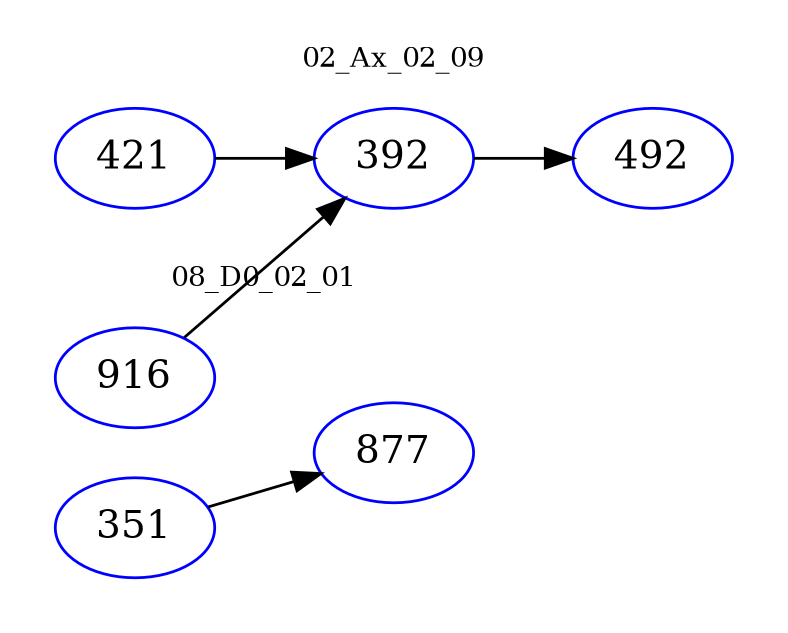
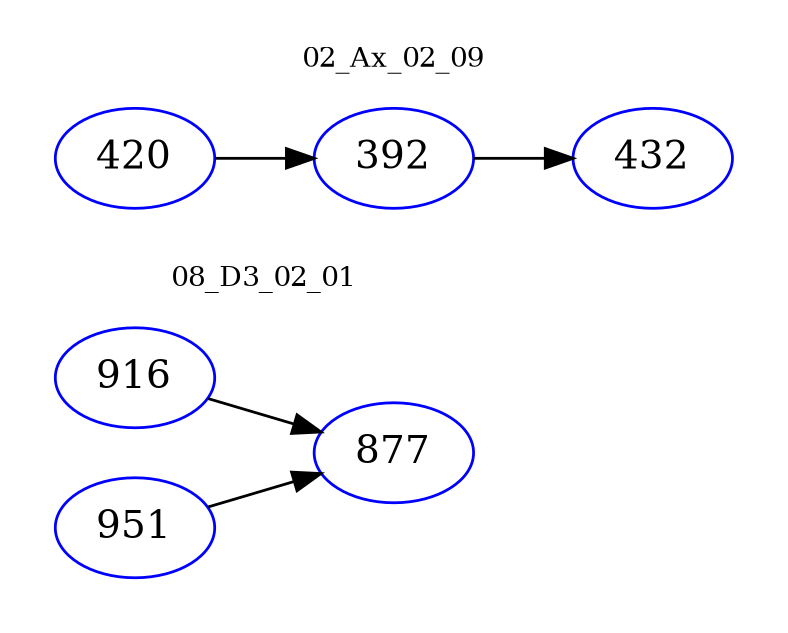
node "421": label "421" -> "420"
node "492": label "492" -> "432"
edge "916" -> "392": now "916" -> "877"
cluster "08_D0_02_01": label "08_D0_02_01" -> "08_D3_02_01"
node "351": label "351" -> "951"
